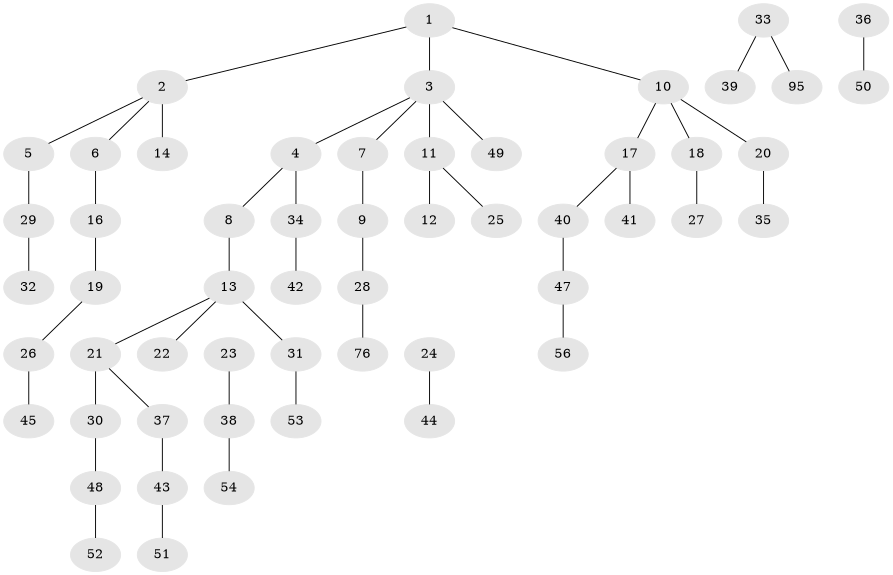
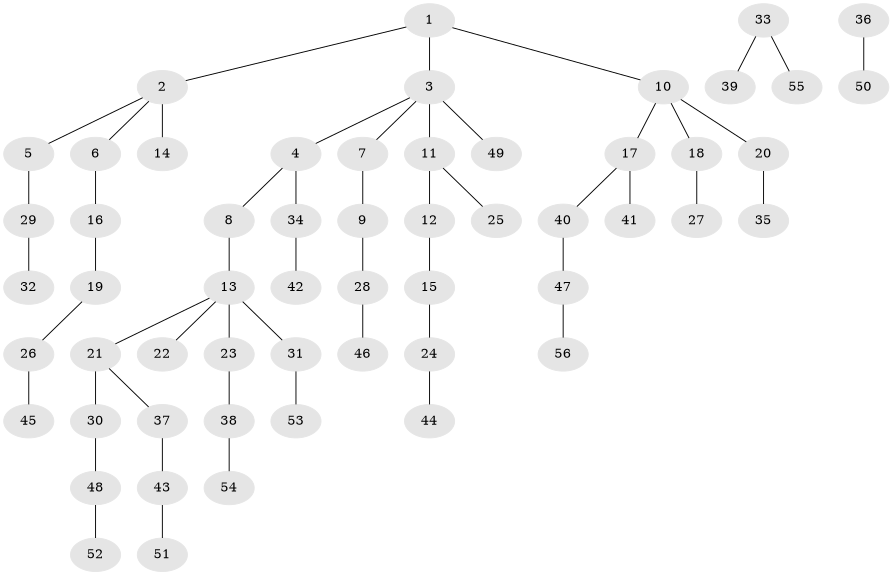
node "95": label "95" -> "55"
node "15": added
edge "13" -- "23": added
node "76": label "76" -> "46"
